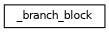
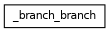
node "_branch_block": label "_branch_block" -> "_branch_branch"
